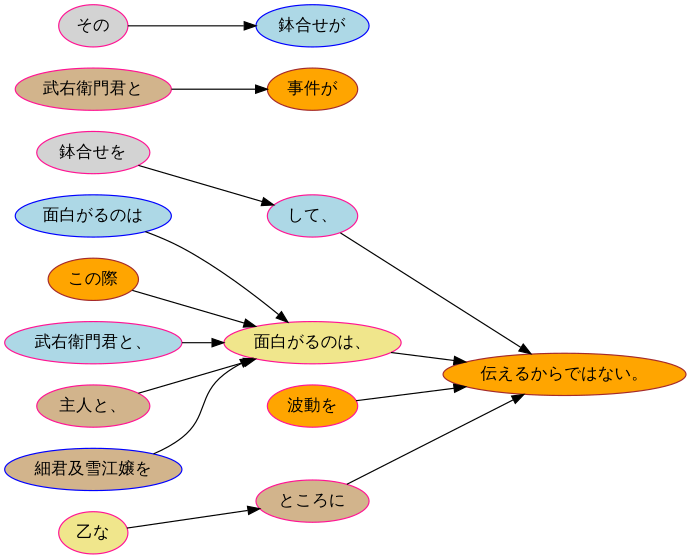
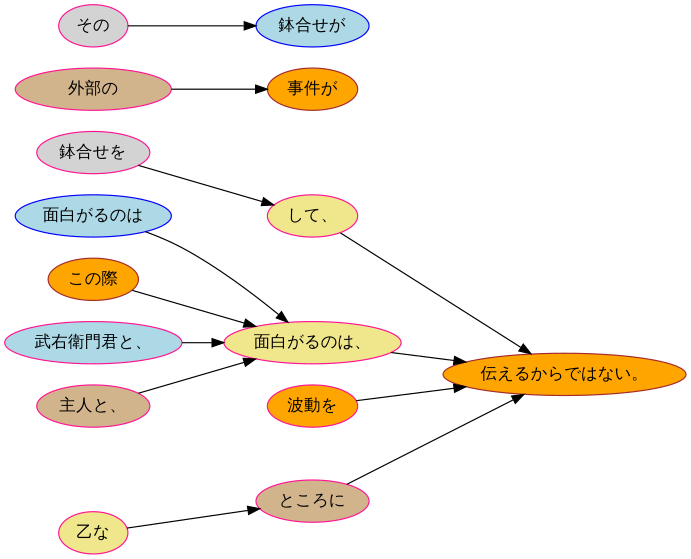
node "武右衛門君と": label "武右衛門君と" -> "外部の"
node "して、": fillcolor lightblue -> khaki
node "細君及雪江嬢を": removed
